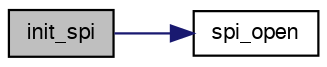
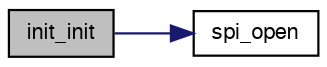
node "init_spi": label "init_spi" -> "init_init"
